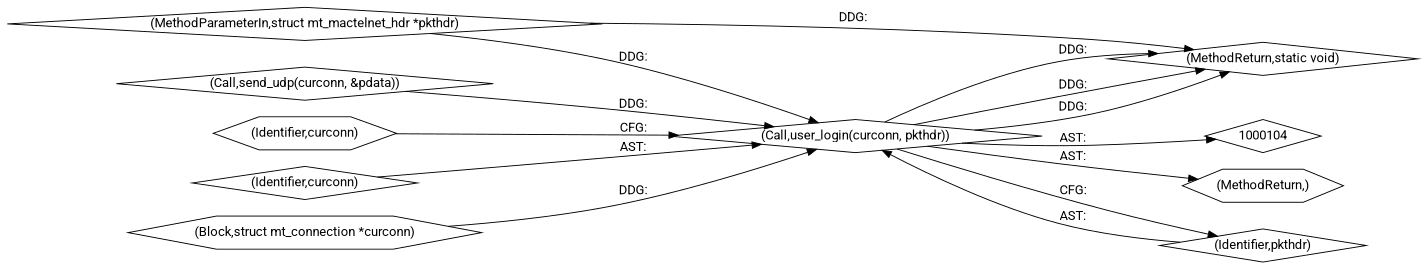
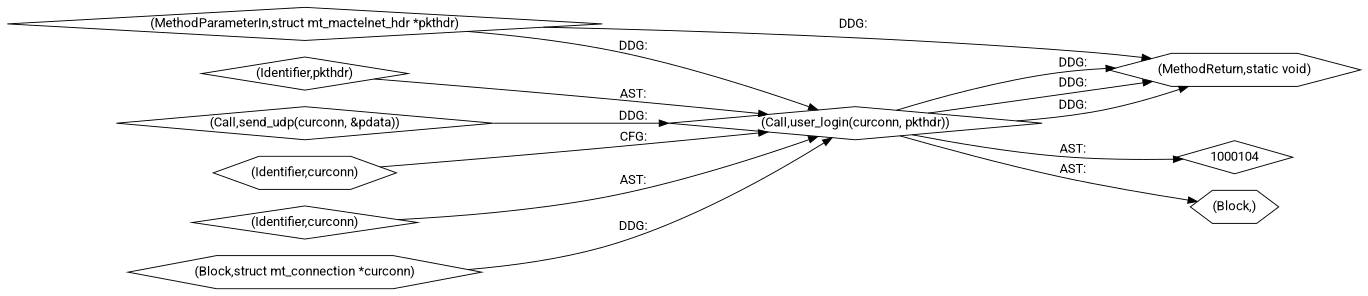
node "(MethodReturn,static void)": shape diamond -> hexagon
node "(MethodReturn,)": label "(MethodReturn,)" -> "(Block,)"
edge "(Call,user_login(curconn, pkthdr))" -> "(Identifier,pkthdr)": removed, label "CFG:"
